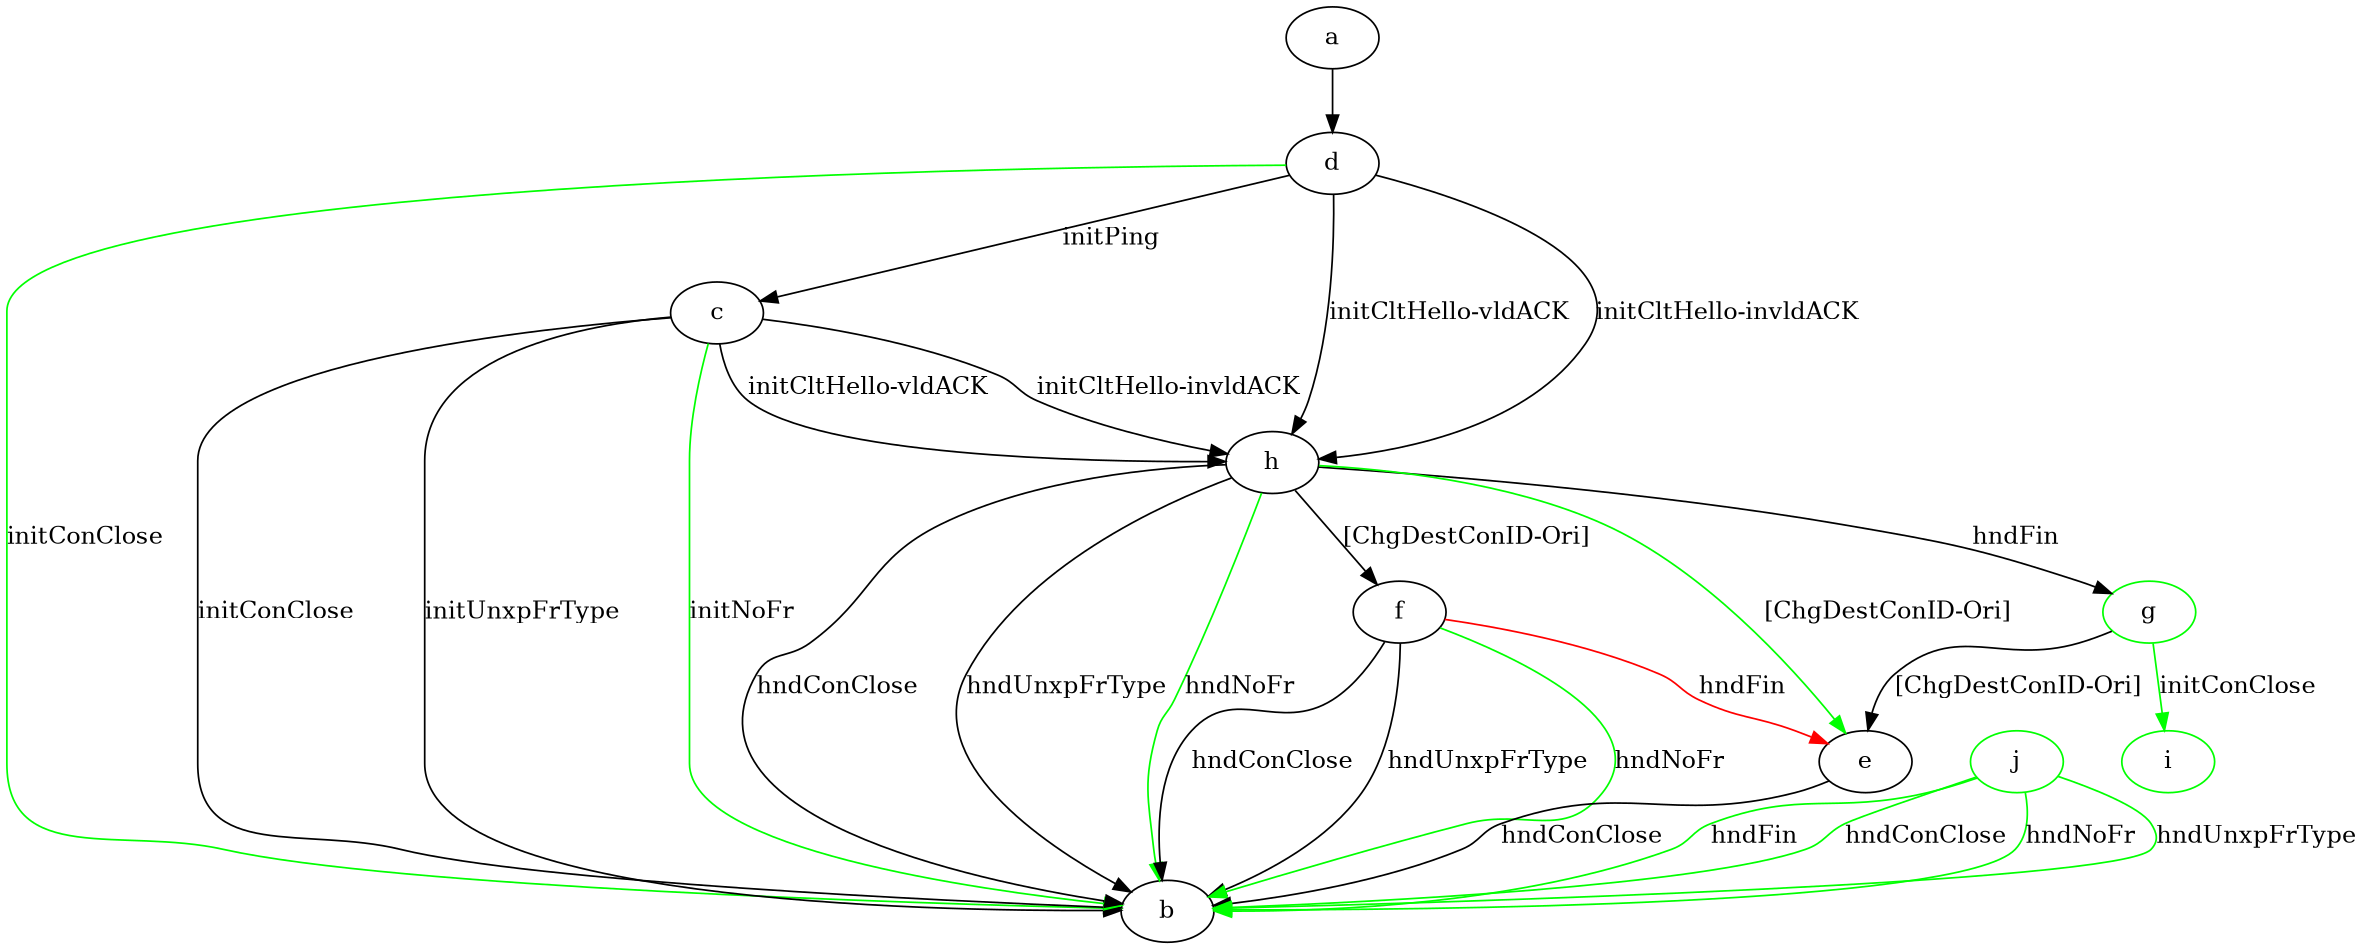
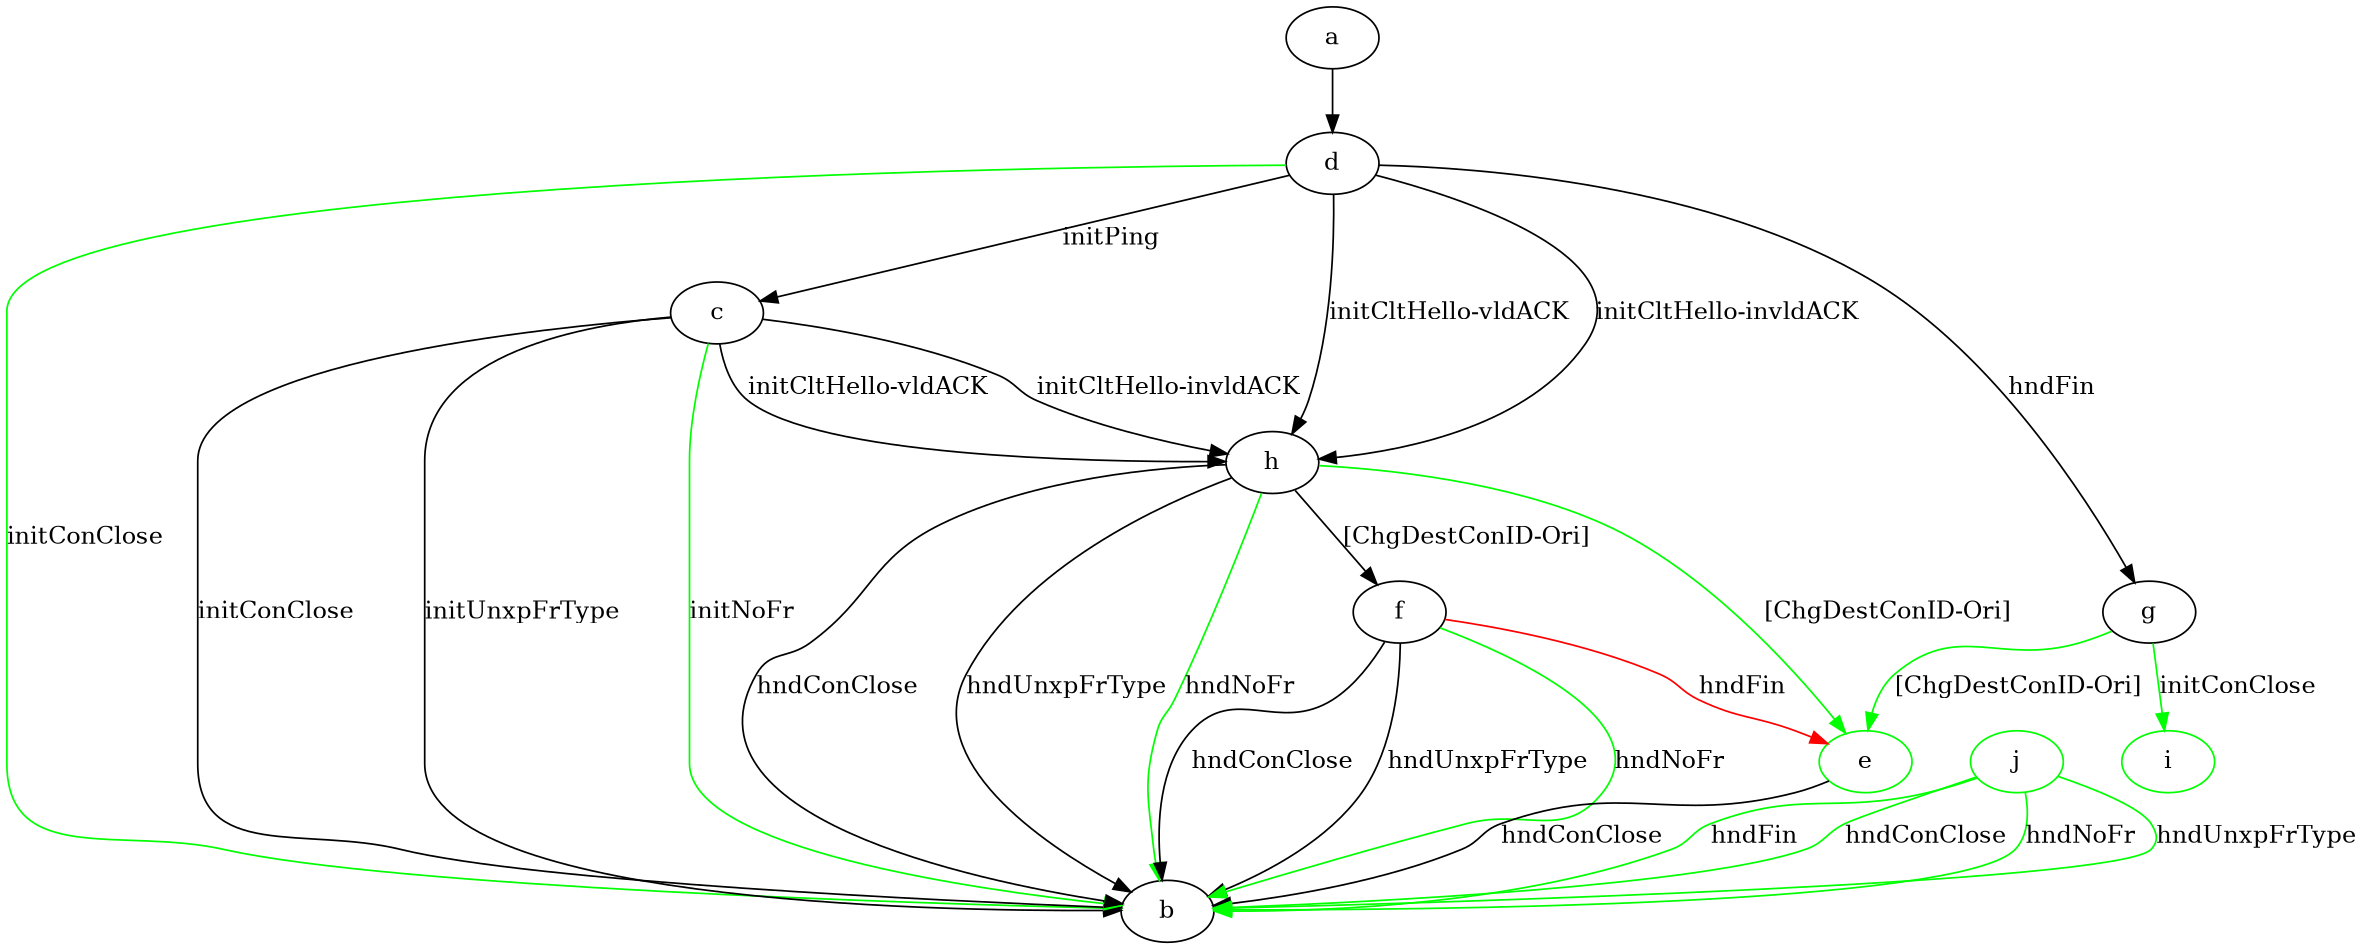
edge "h" -> "g": now "d" -> "g"
node "g": color green -> black
edge "g" -> "e": color black -> green
node "e": color black -> green
